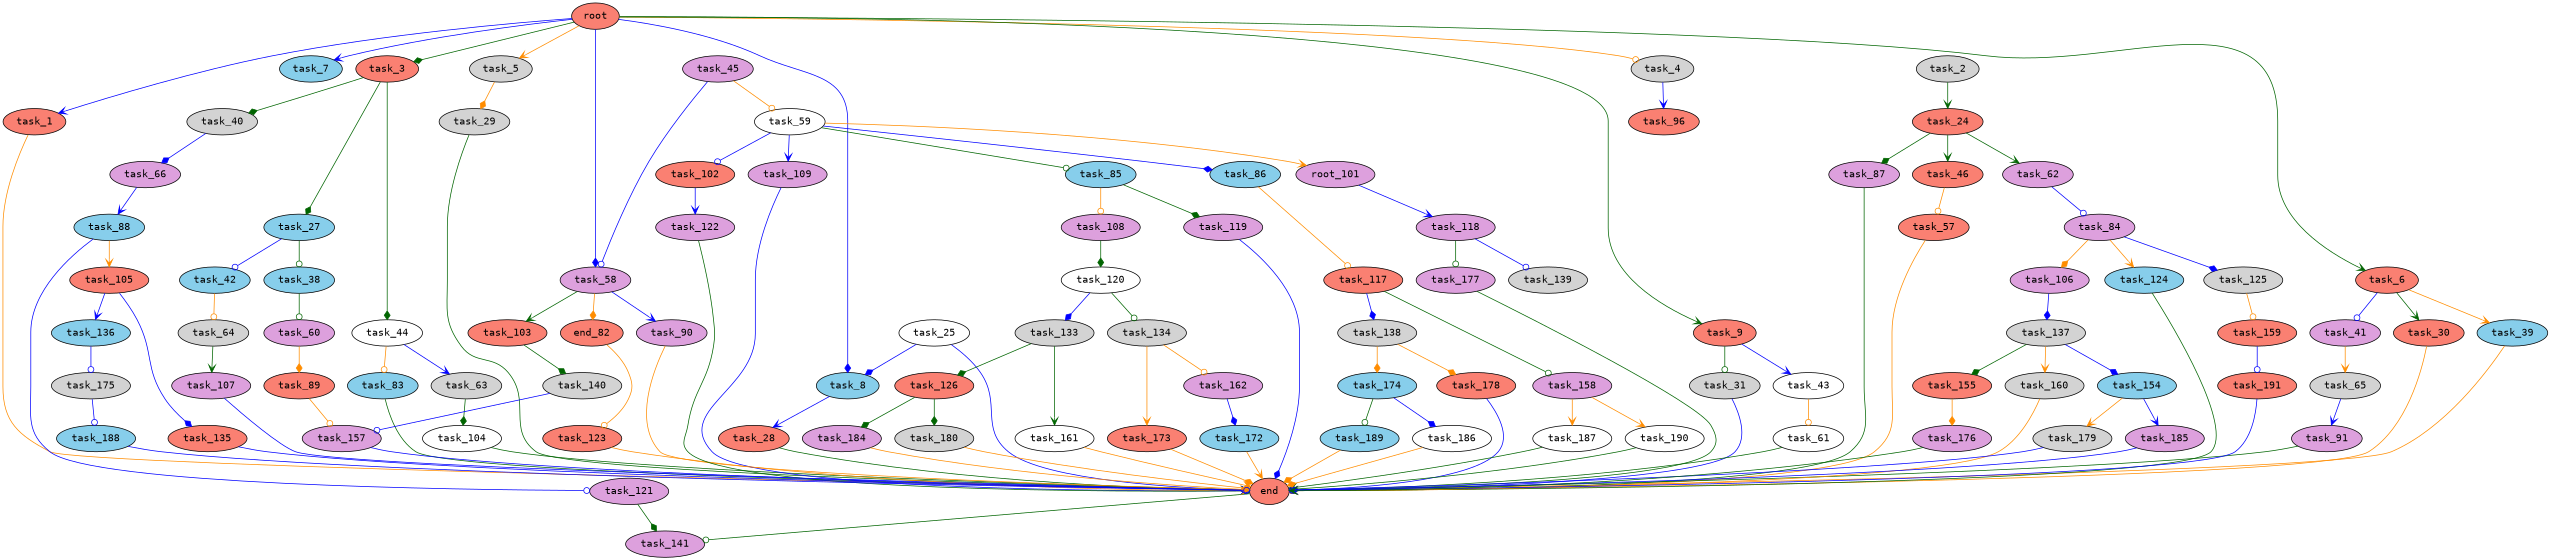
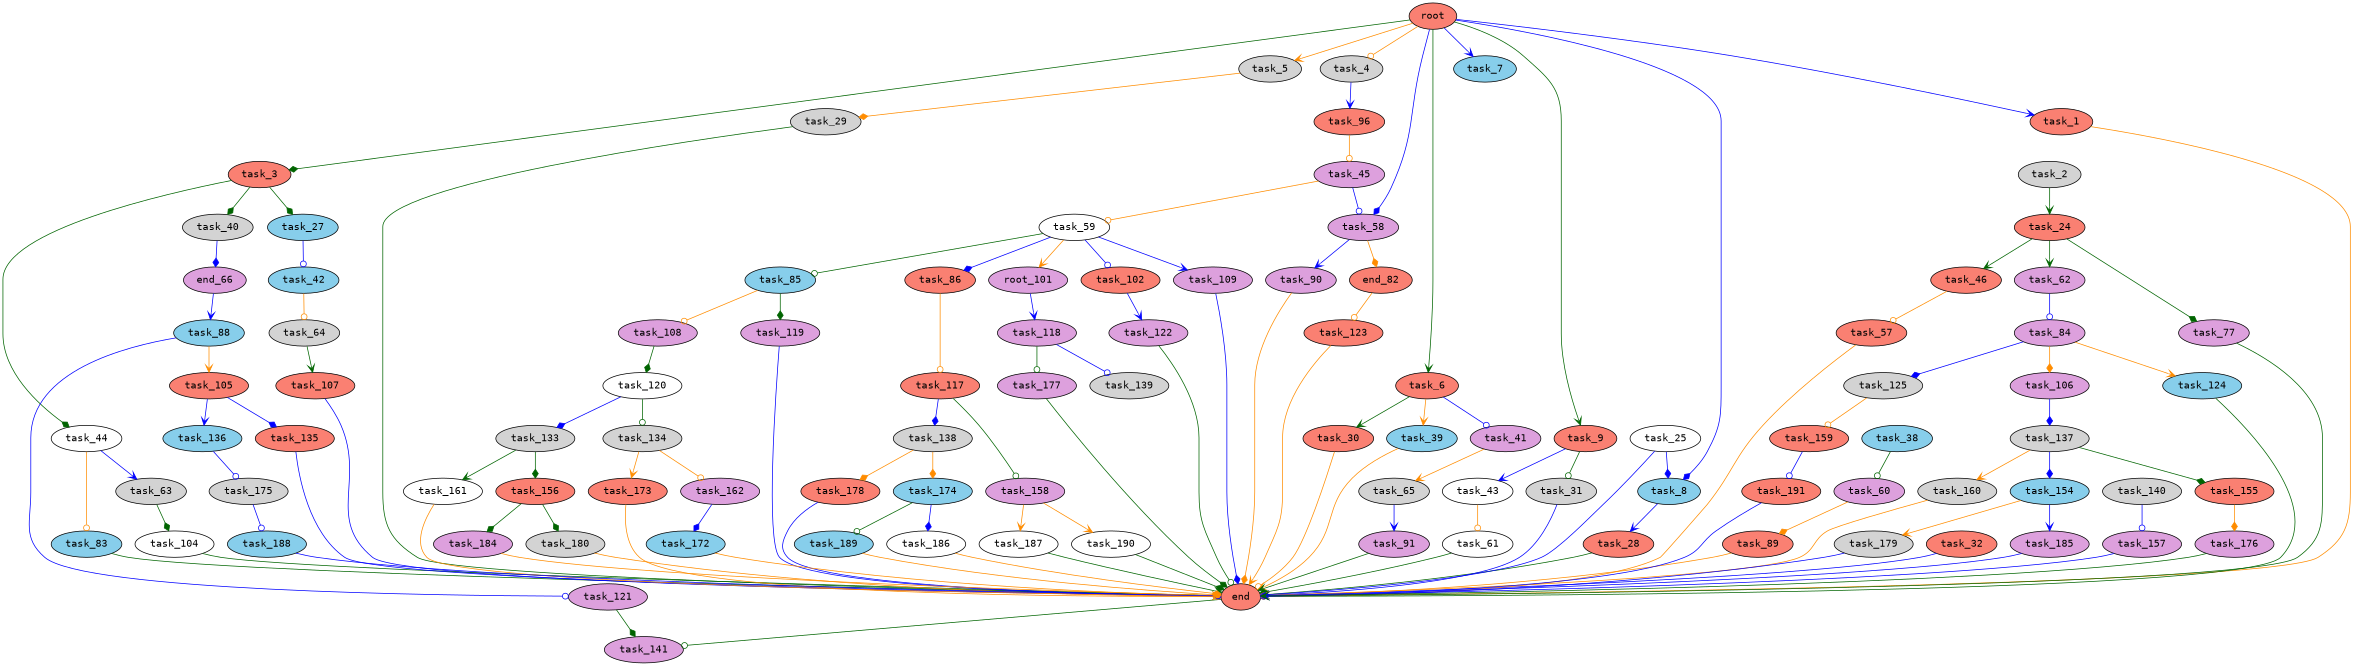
edge "task_96" -> "task_45": added
node "task_66": label "task_66" -> "end_66"
node "task_86": fillcolor skyblue -> salmon
node "task_87": label "task_87" -> "task_77"
edge "task_27" -> "task_38": removed
node "task_103": removed
node "task_107": fillcolor plum -> salmon
node "task_126": label "task_126" -> "task_156"
edge "task_89" -> "task_157": now "task_89" -> "end"
node "task_32": added
